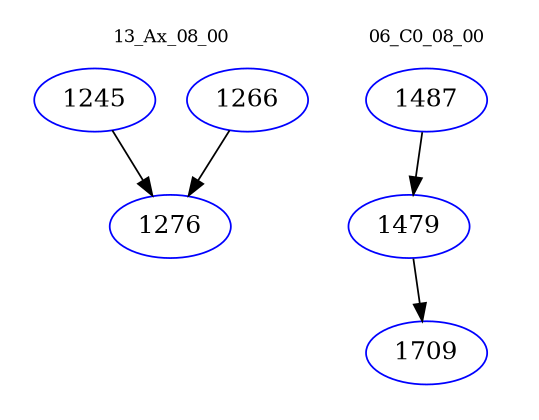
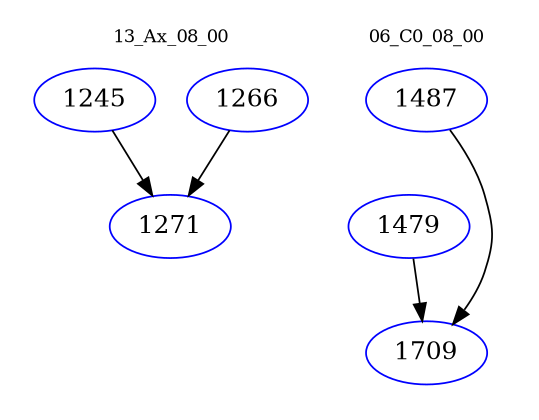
edge "1487" -> "1479": now "1487" -> "1709"
node "1276": label "1276" -> "1271"
